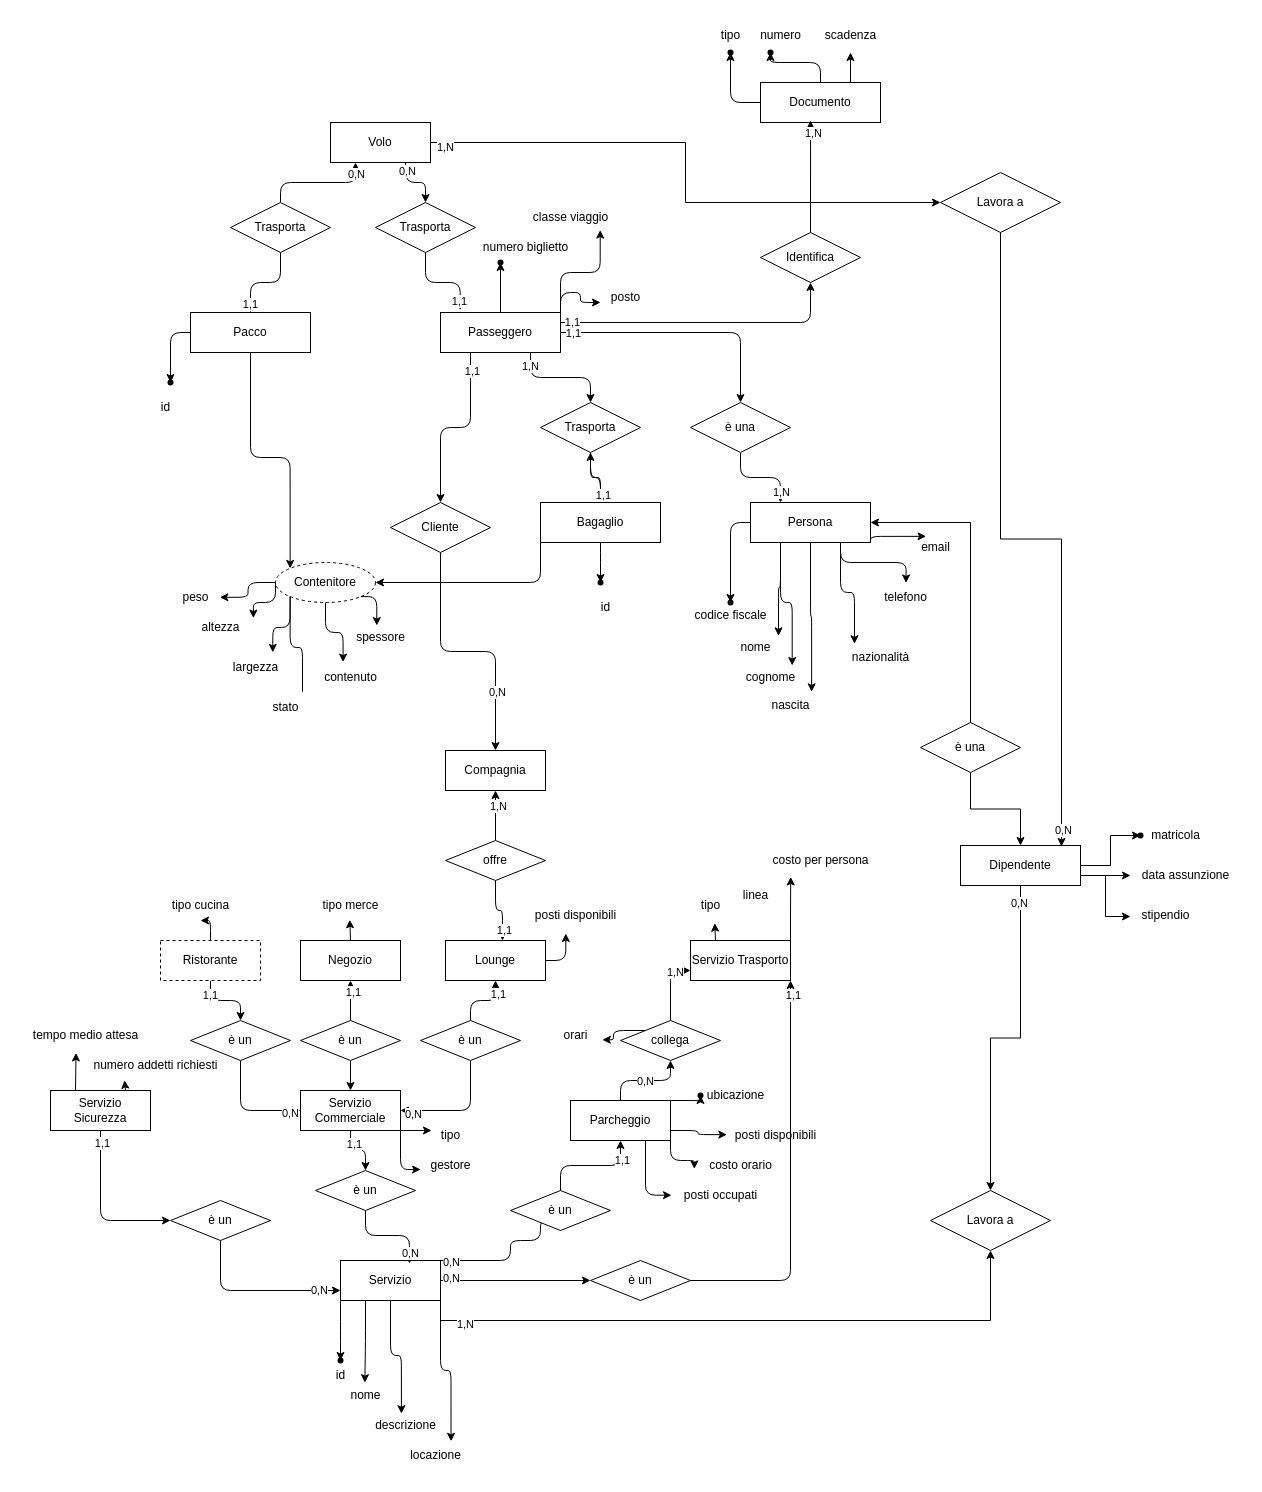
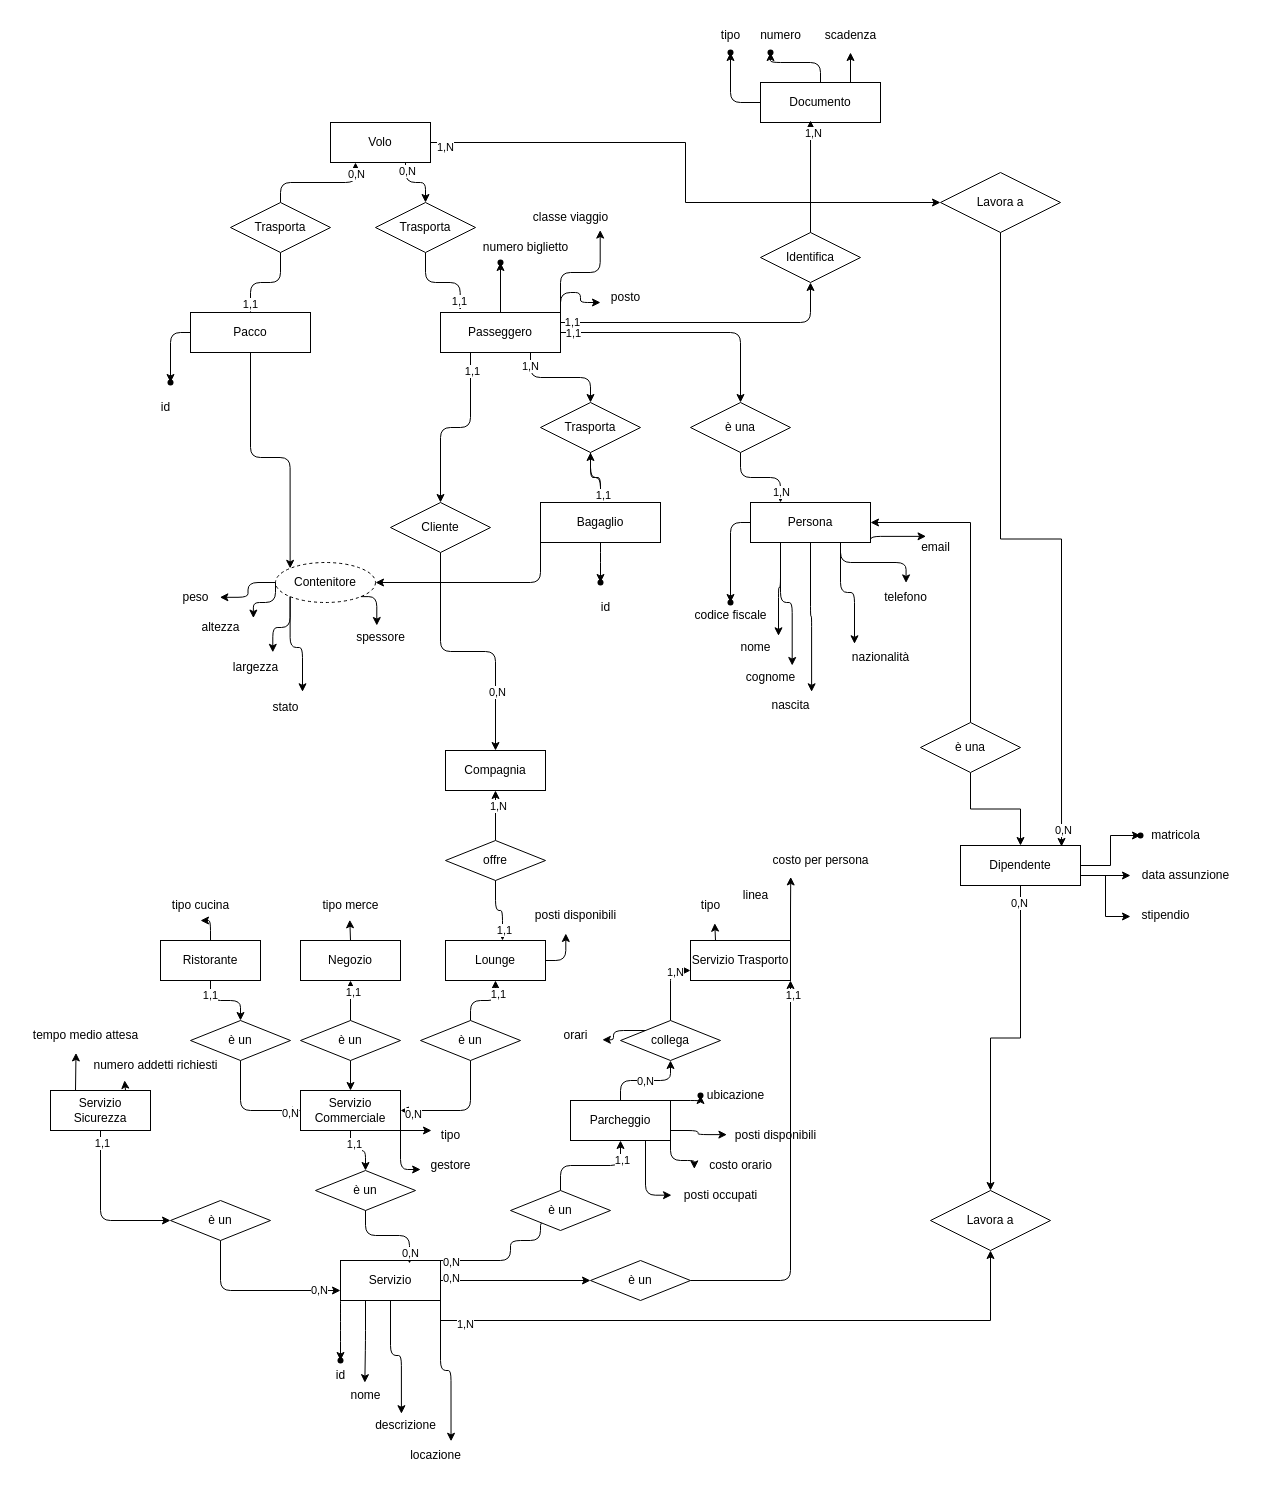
edge "Contenitore" -> "contenuto": removed
node "contenuto": removed
edge "Contenitore" -- "stato": arrowhead none -> classic
node "Ristorante": style dashed -> solid
